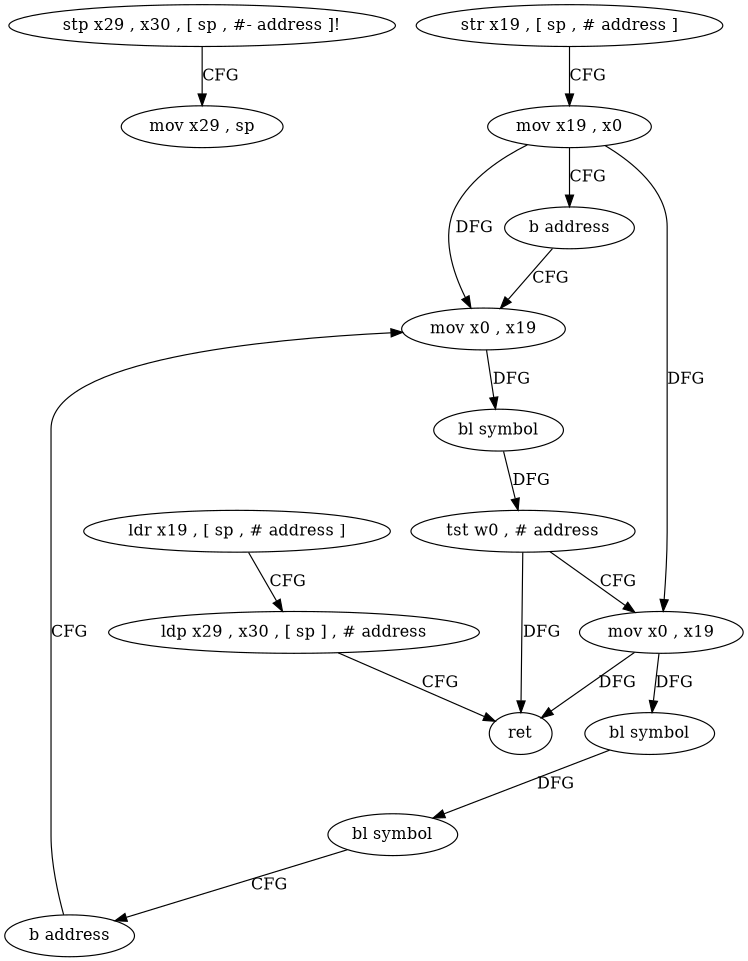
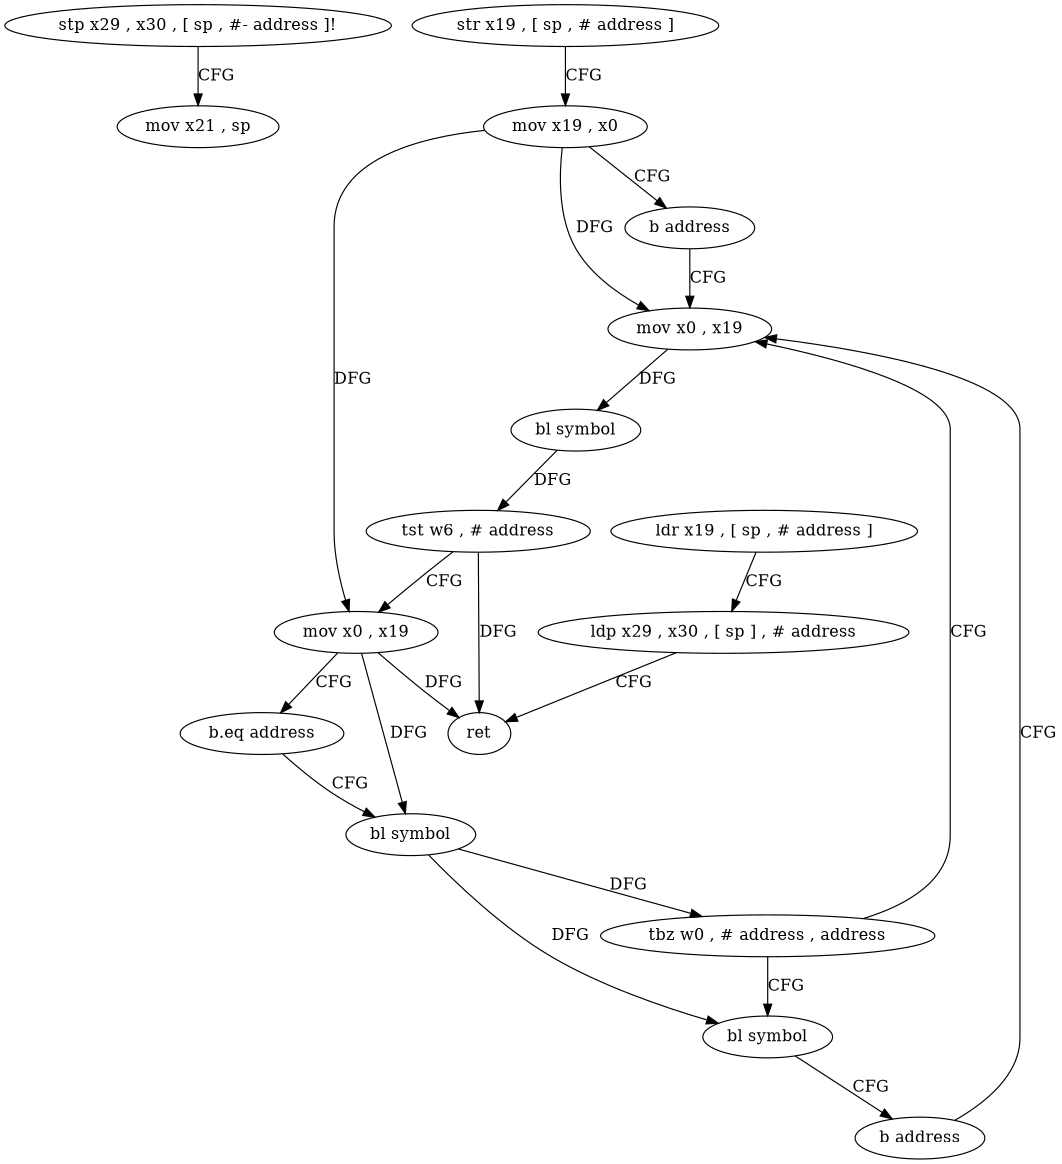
node "mov x29 , sp": label "mov x29 , sp" -> "mov x21 , sp"
node "tst w0 , # address": label "tst w0 , # address" -> "tst w6 , # address"
node "b.eq address": added
node "tbz w0 , # address , address": added
